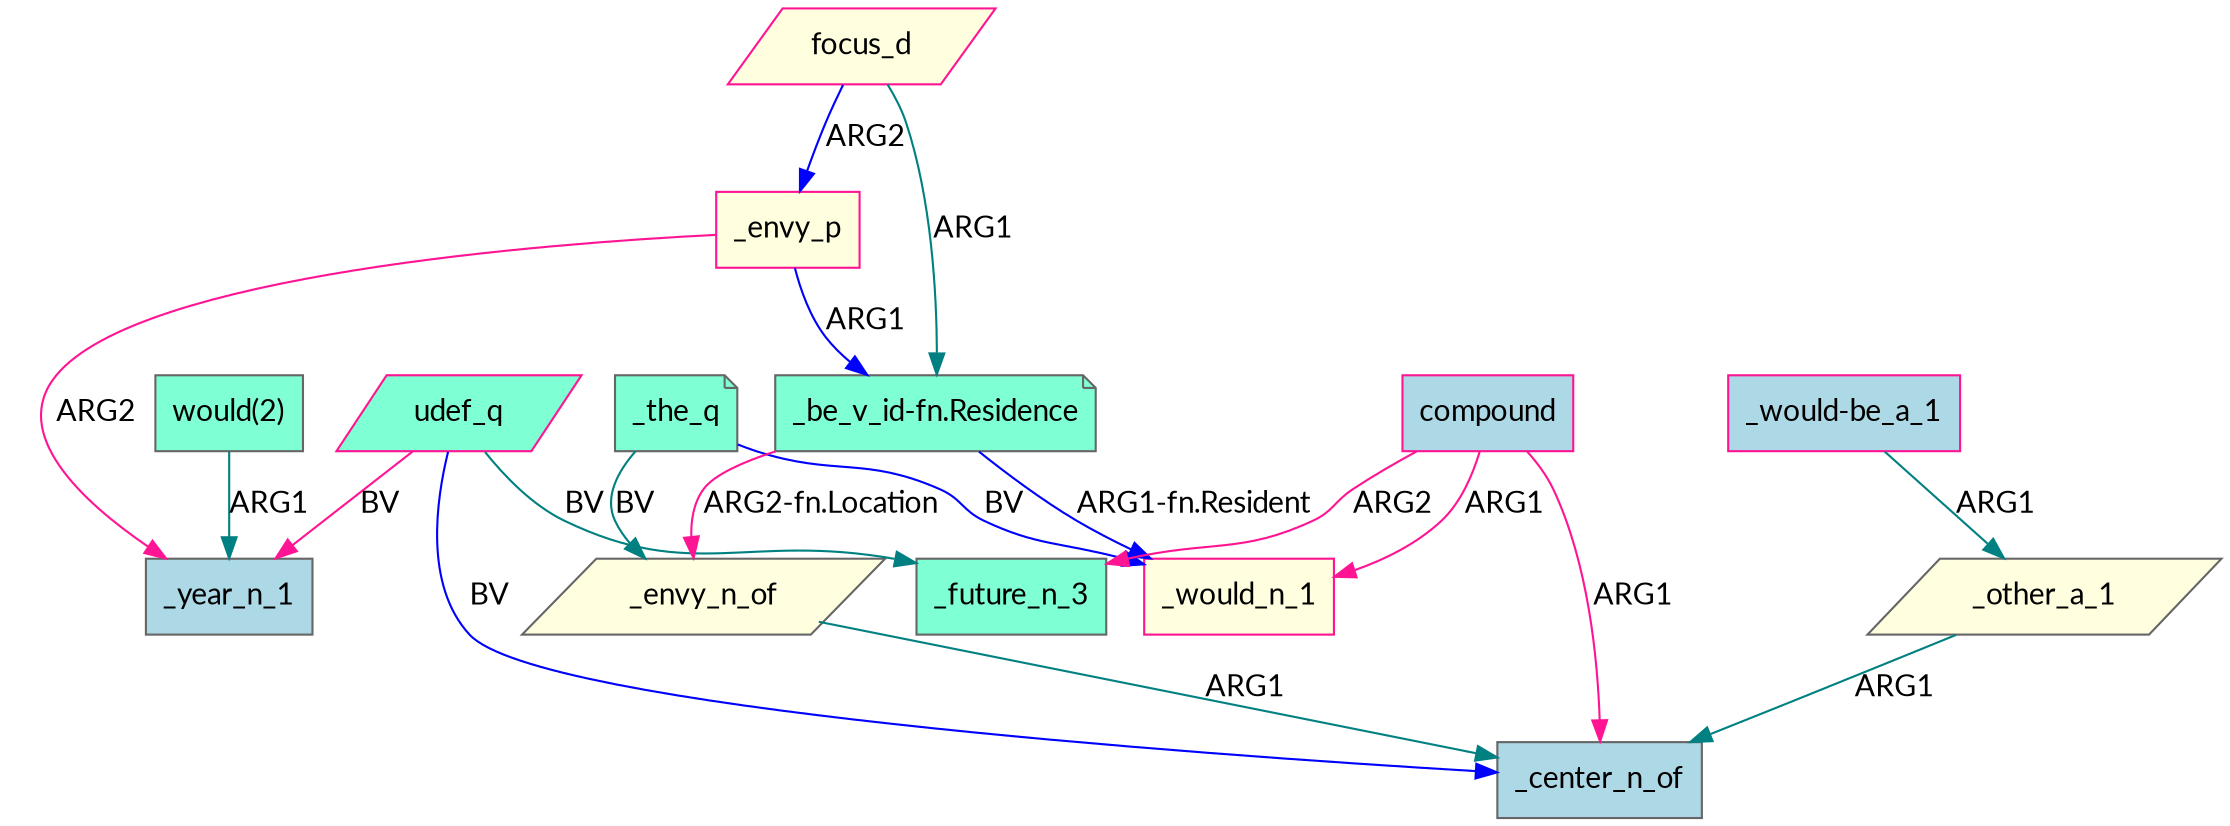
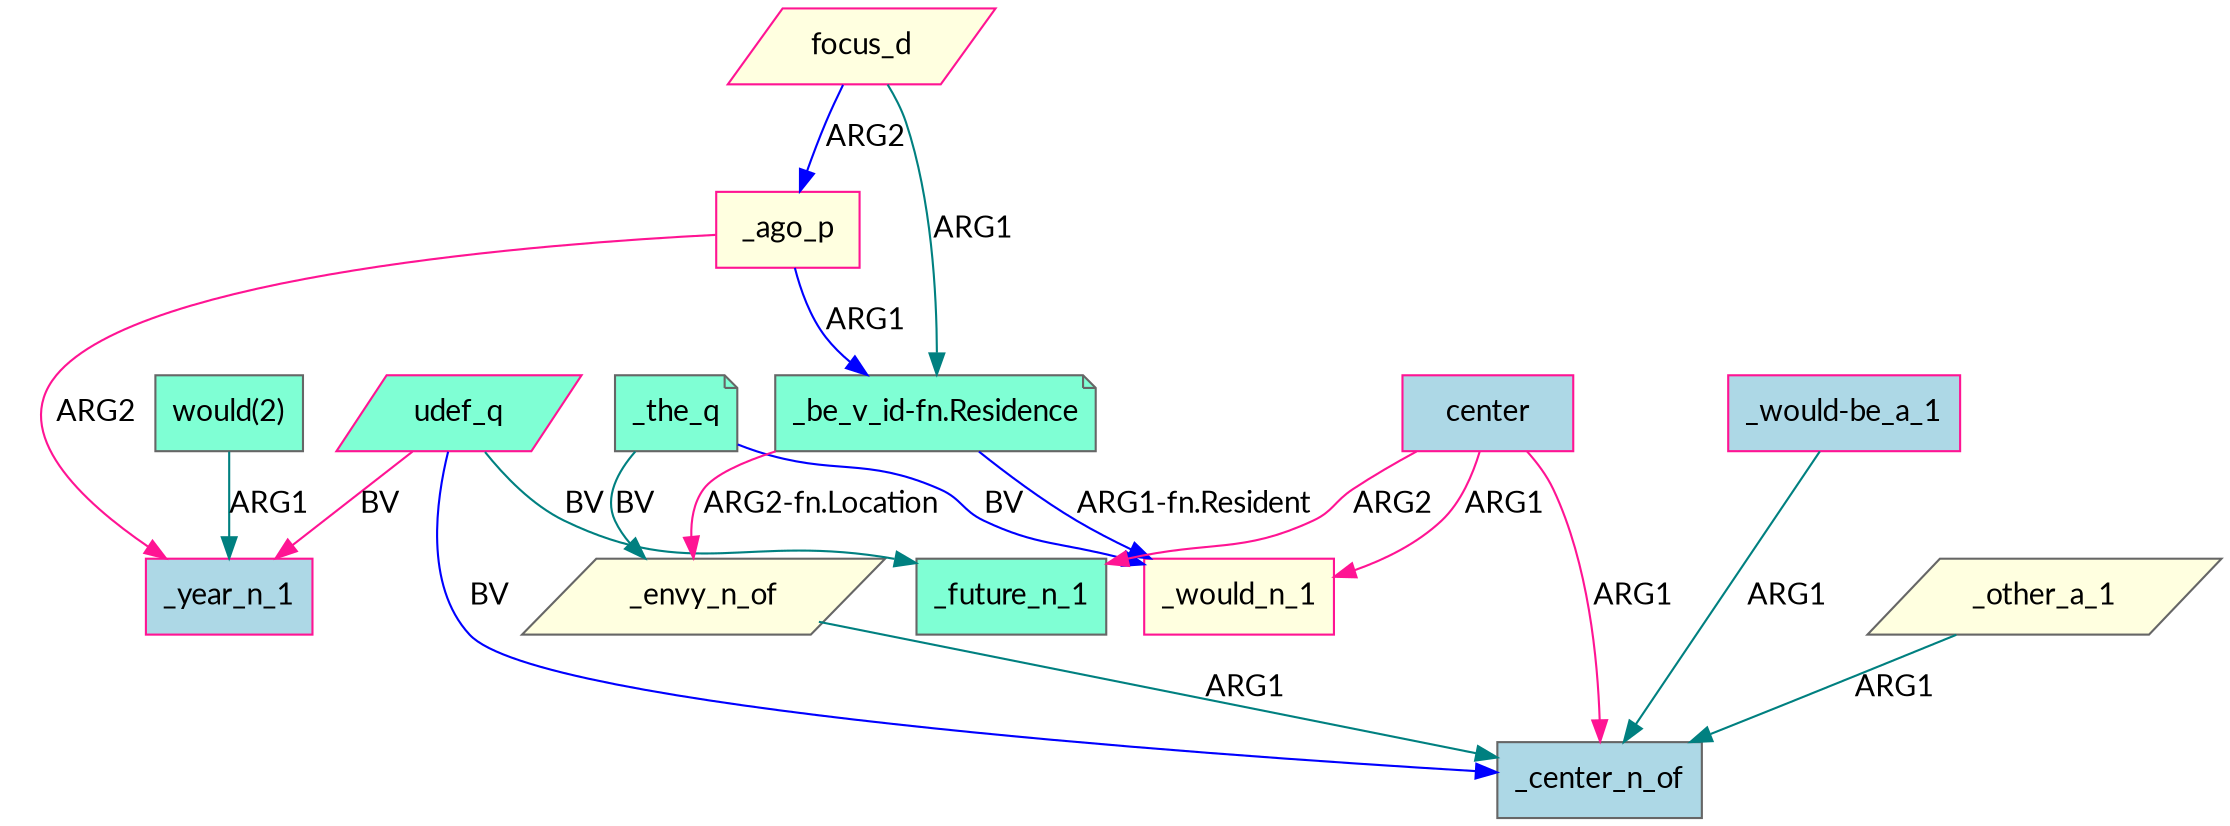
node "_envy_p": label "_envy_p" -> "_ago_p"
node "compound": label "compound" -> "center"
edge "_would-be_a_1" -> "_other_a_1": now "_would-be_a_1" -> "_center_n_of"
node "_year_n_1": color gray40 -> deeppink
node "_future_n_3": label "_future_n_3" -> "_future_n_1"
